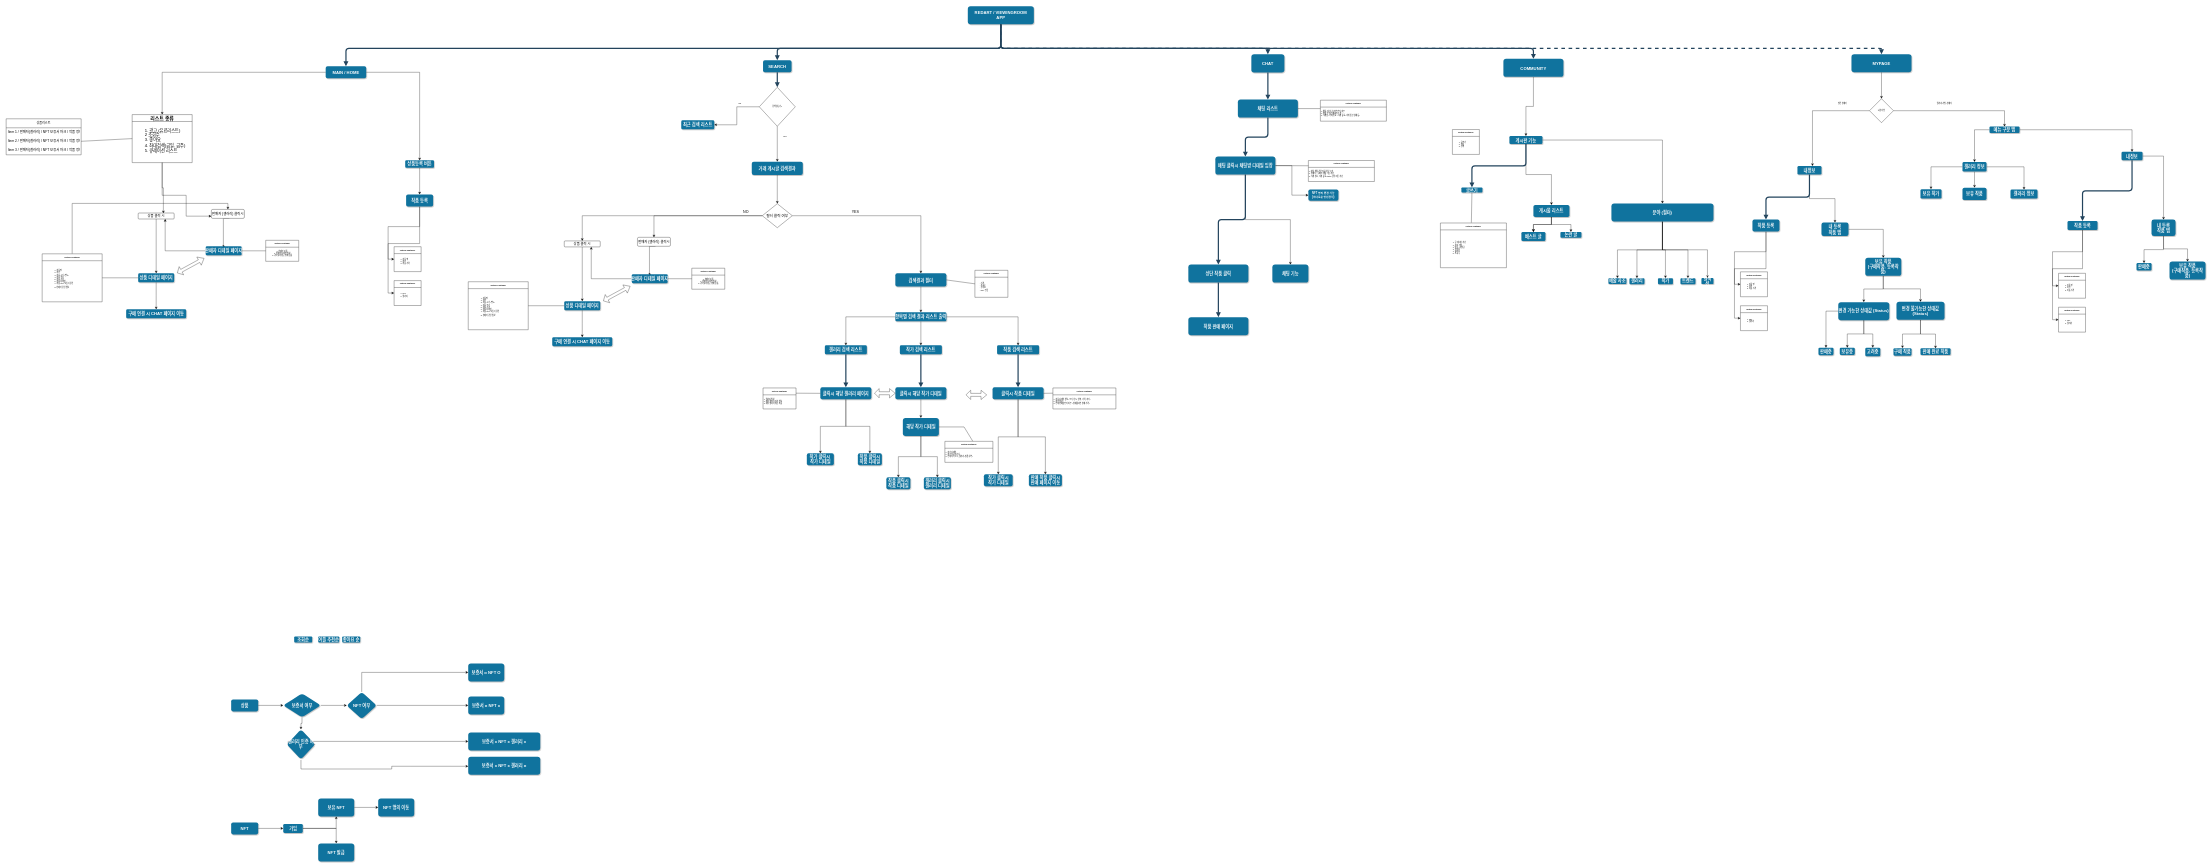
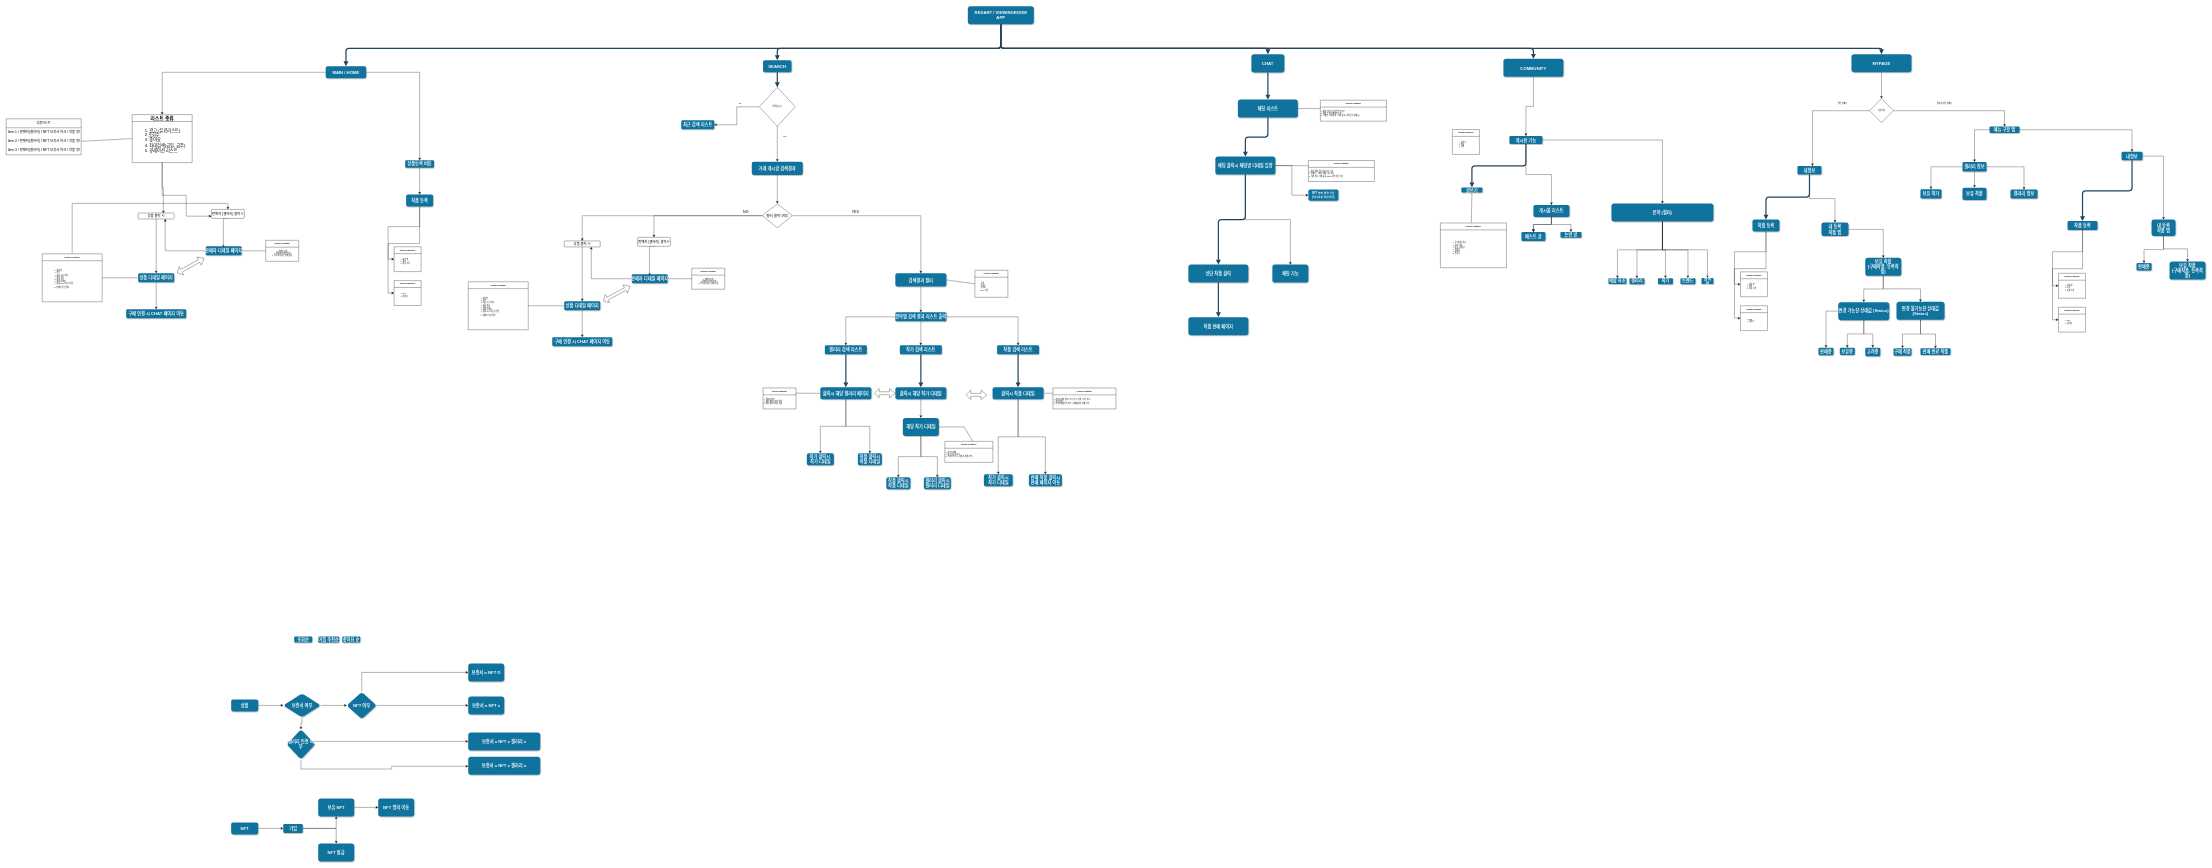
edge "REDART / VIEWINGROOM APP" -> "MYPAGE": style dashed -> solid
